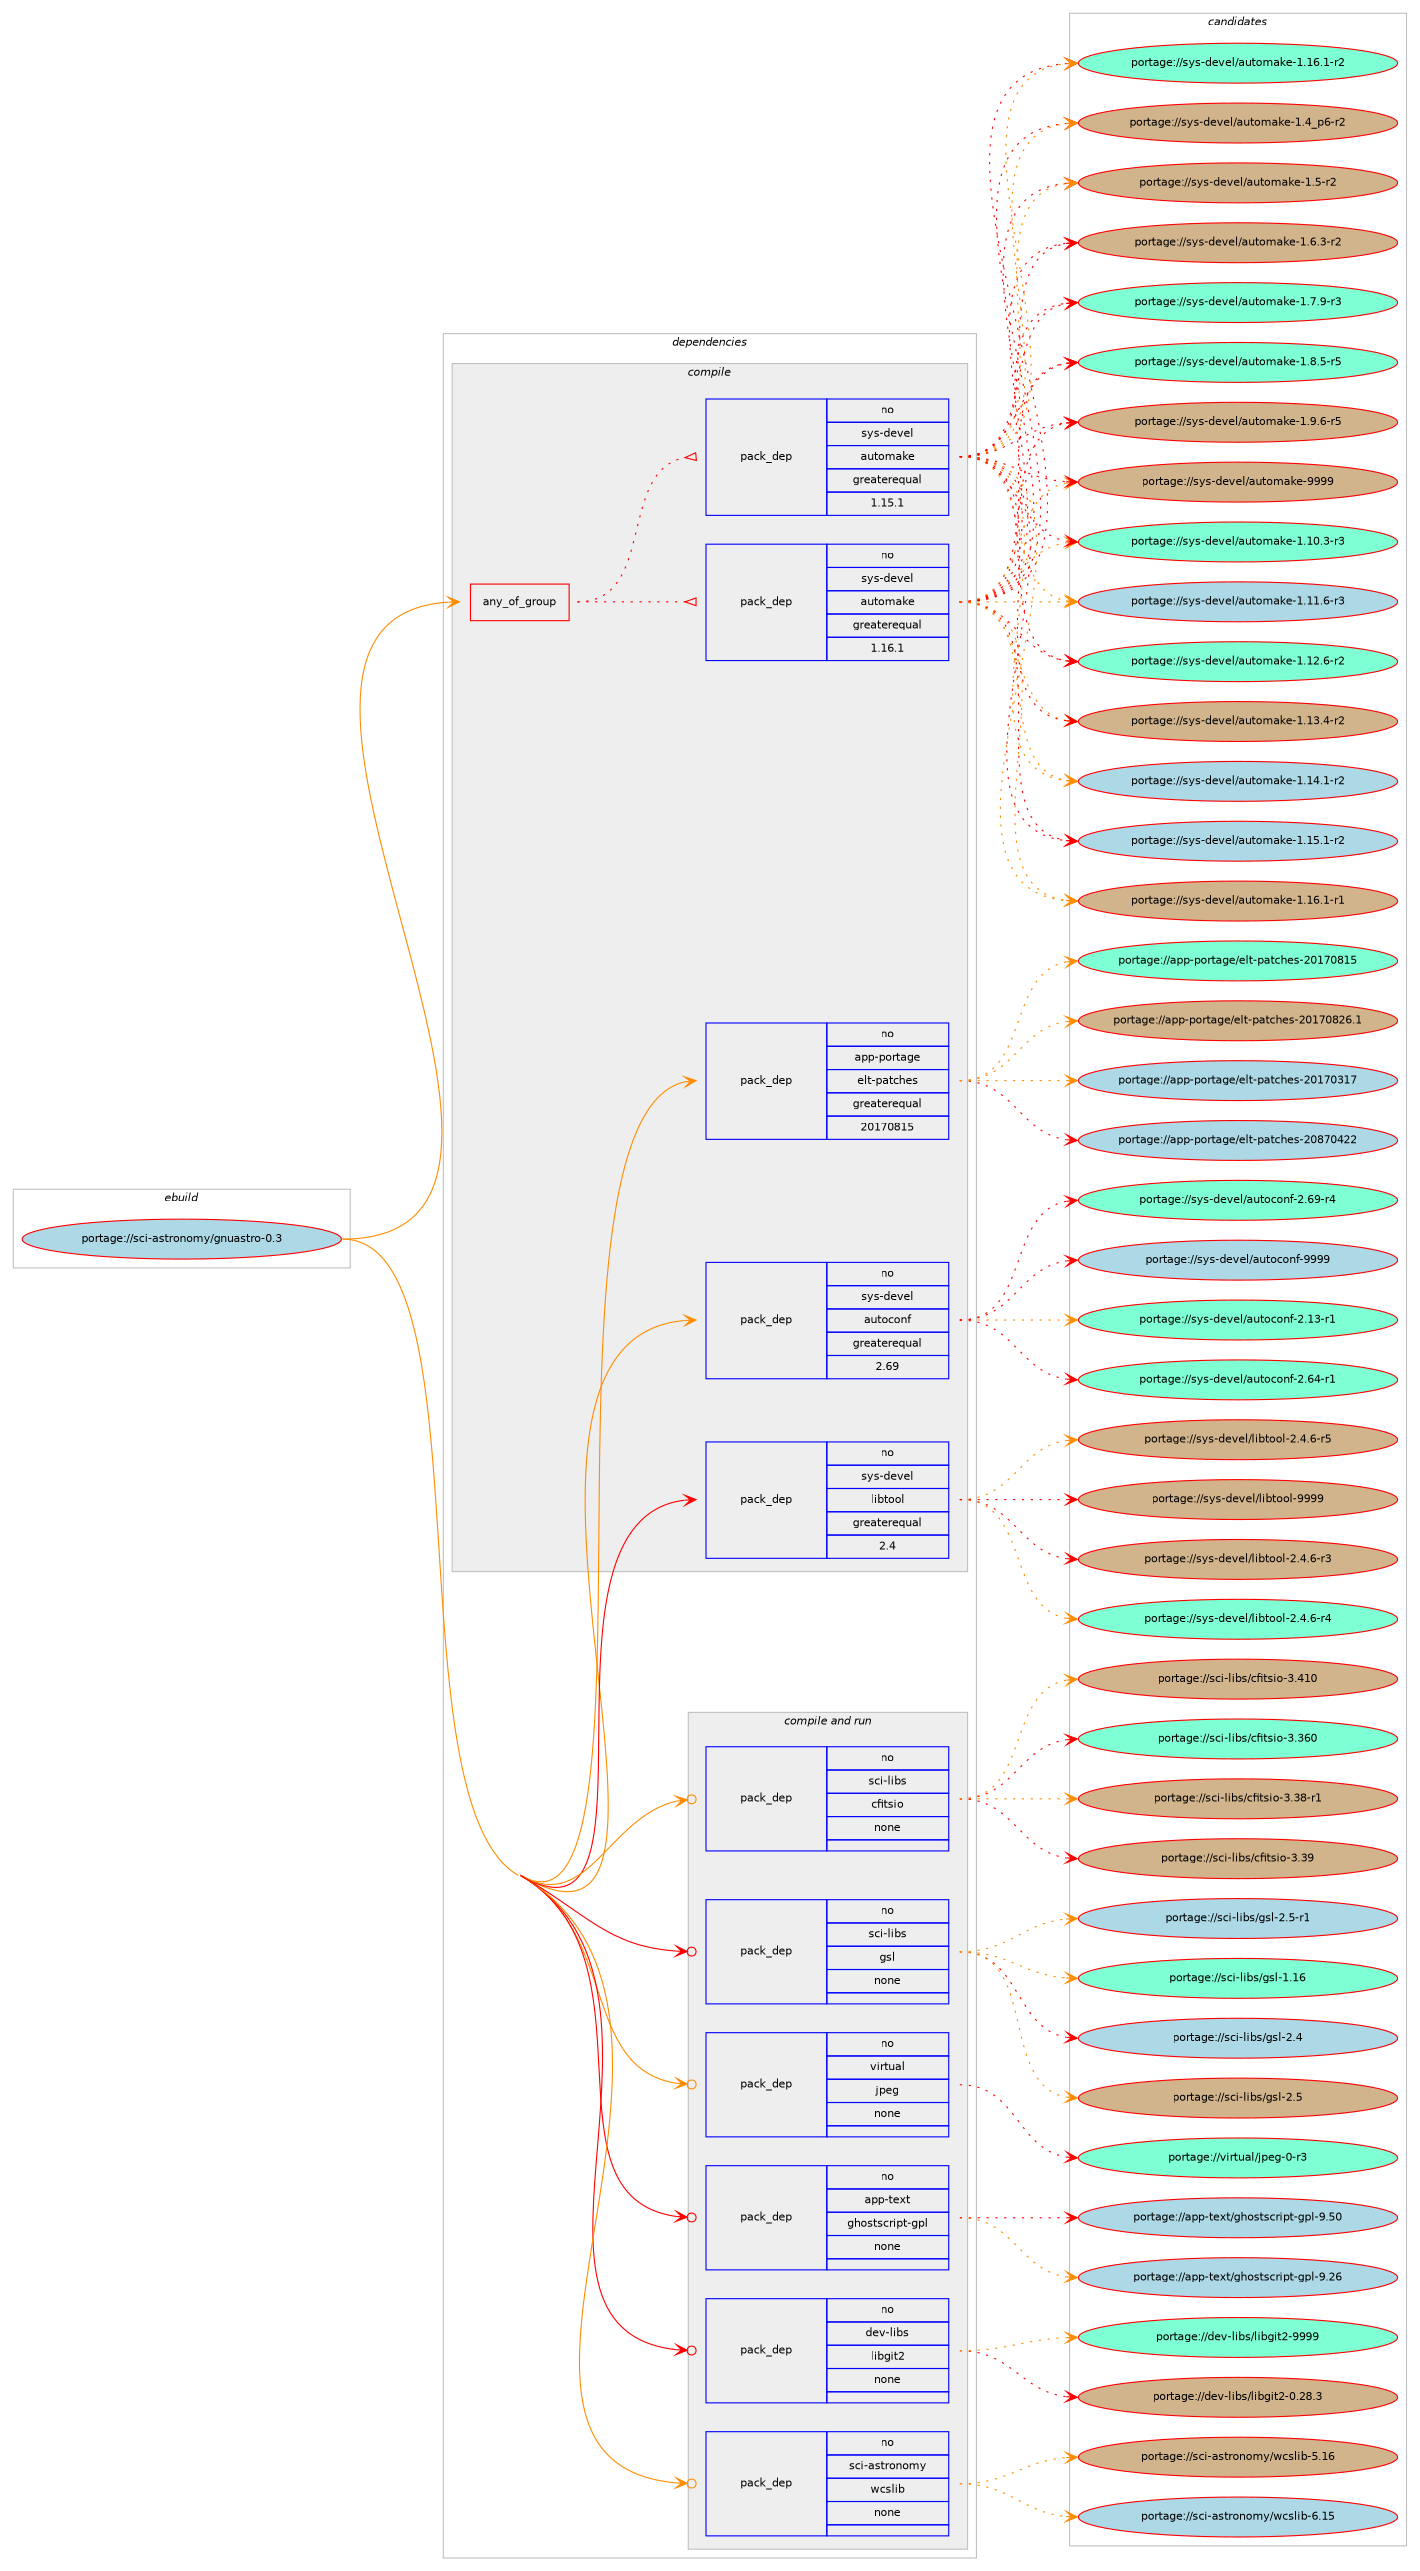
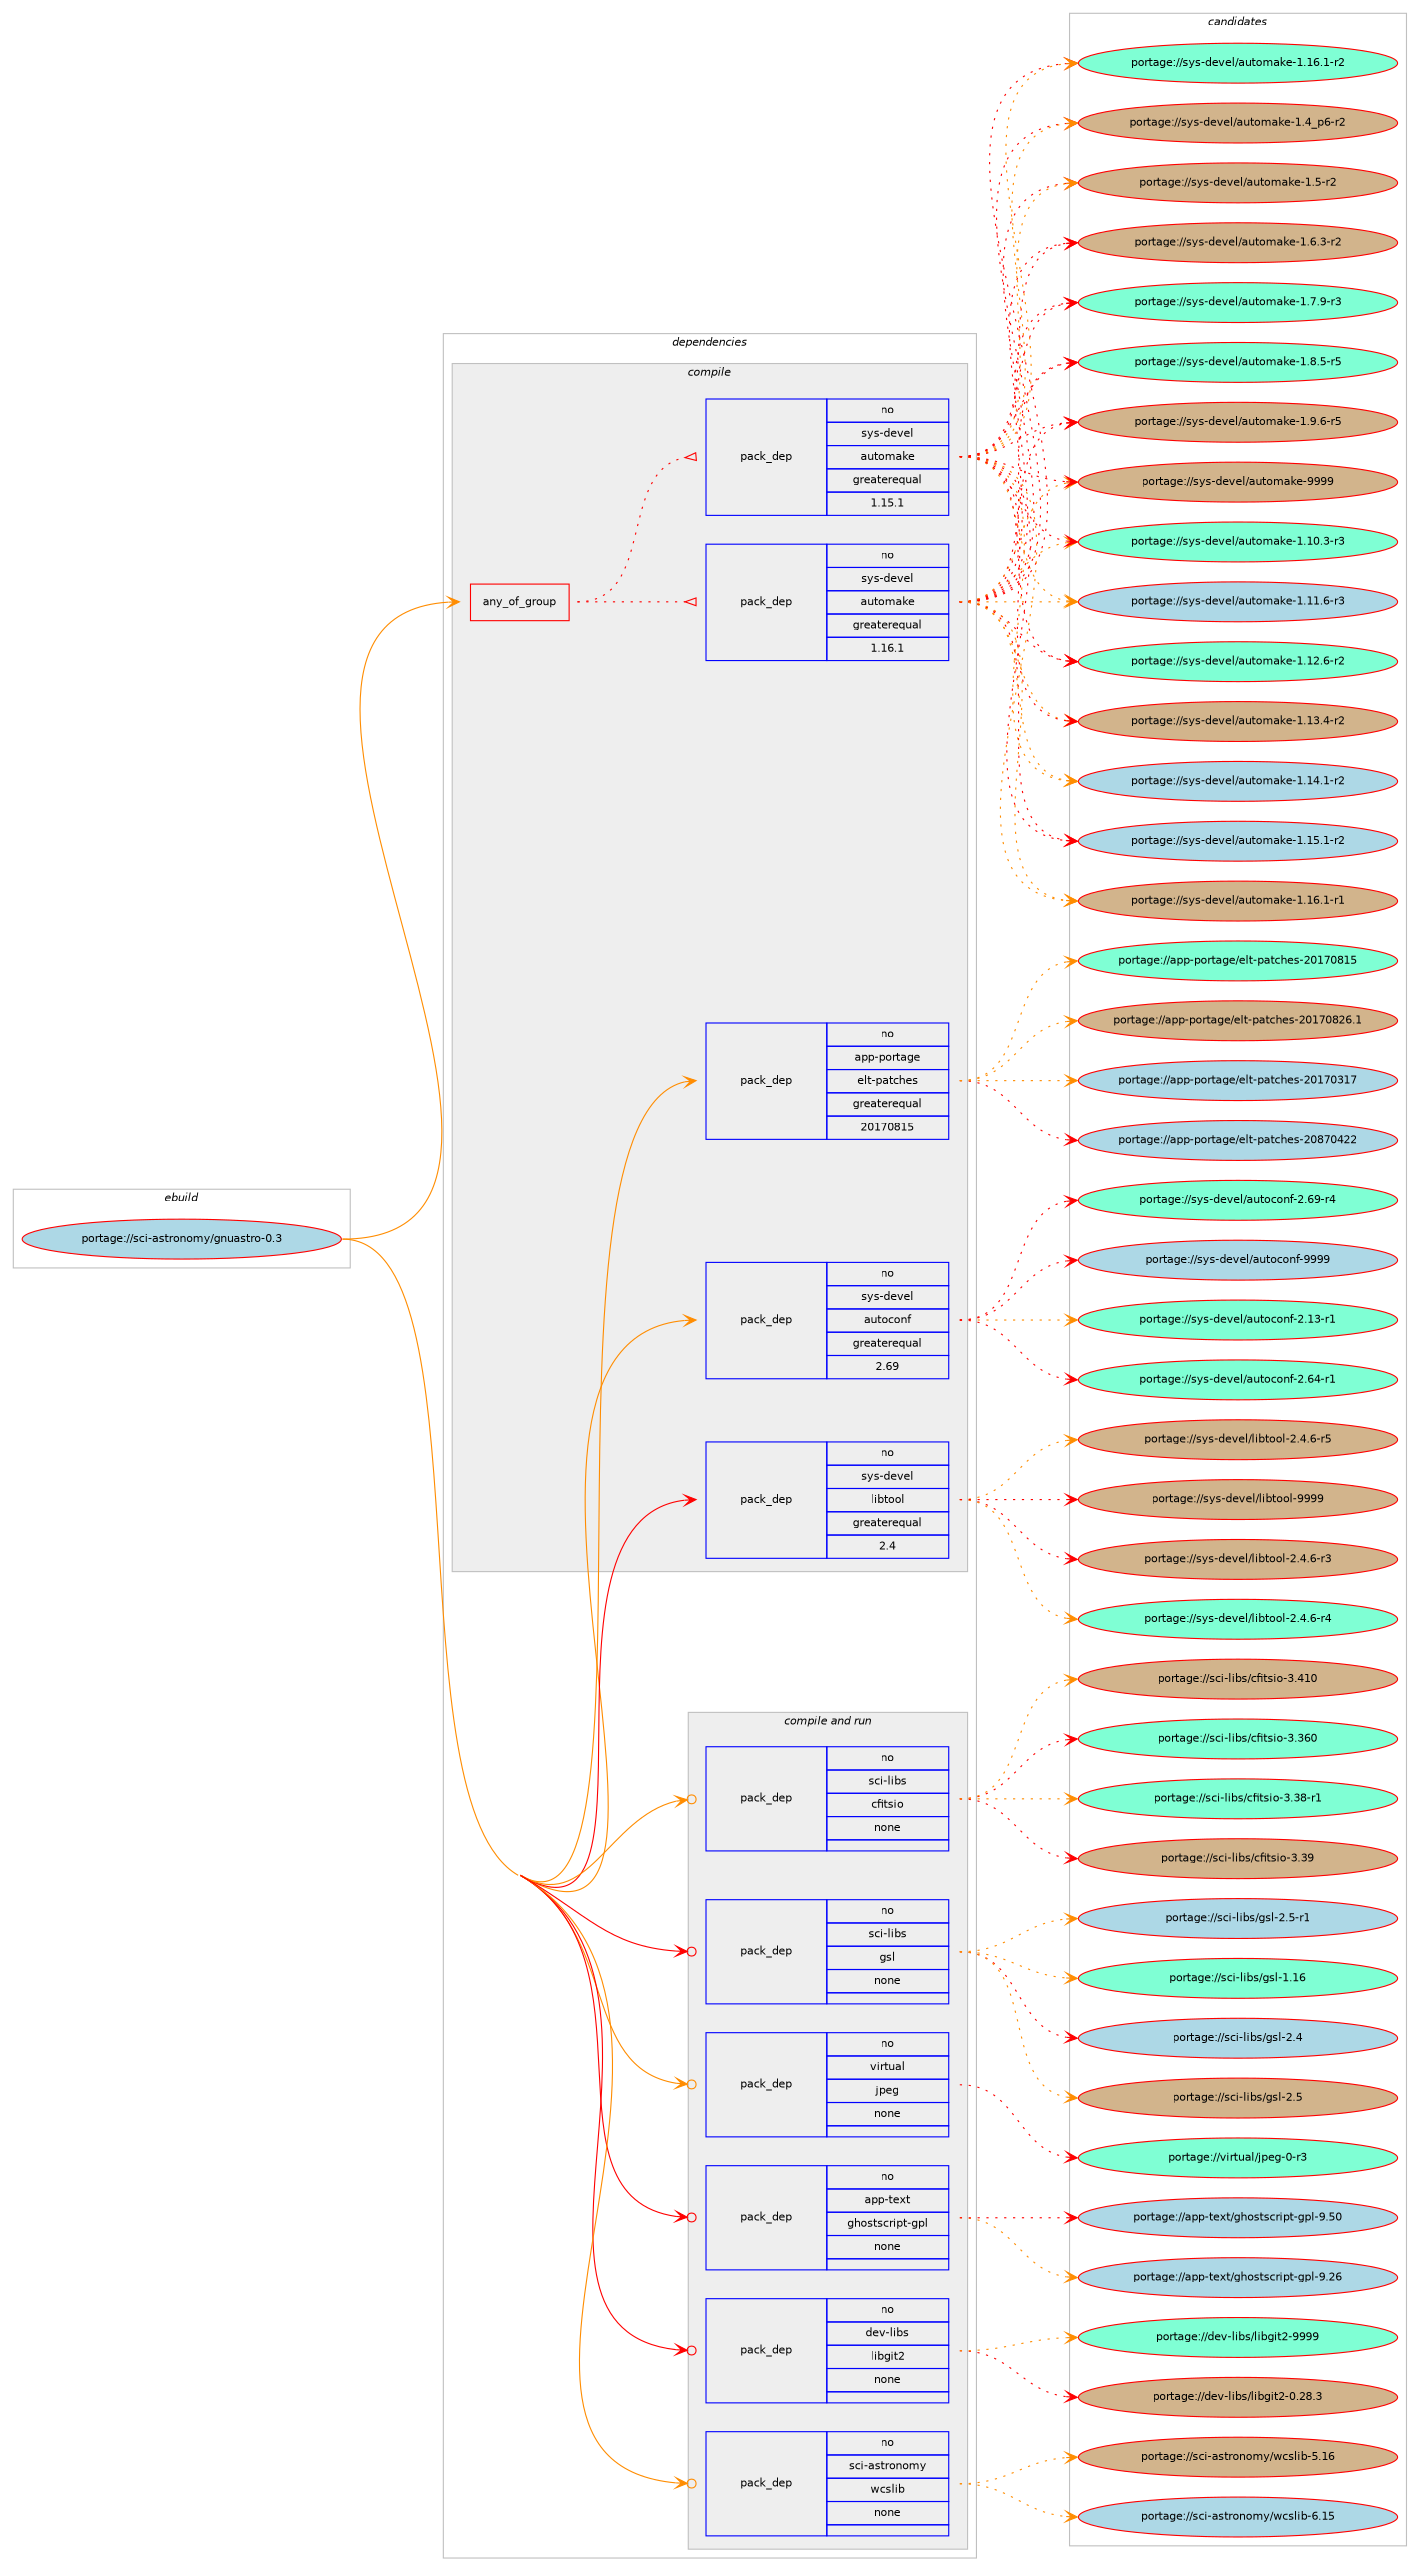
node "portage://sci-libs/cfitsio-3.38-r1": fillcolor tan -> aquamarine
